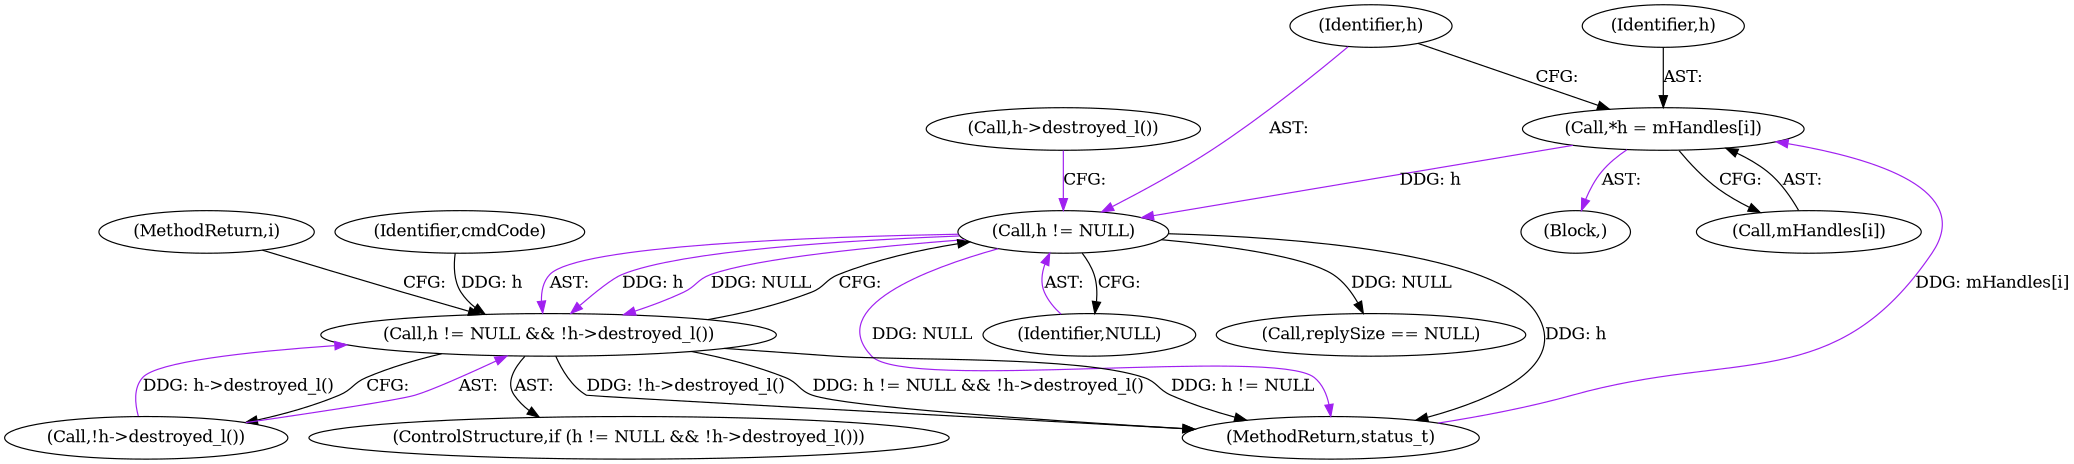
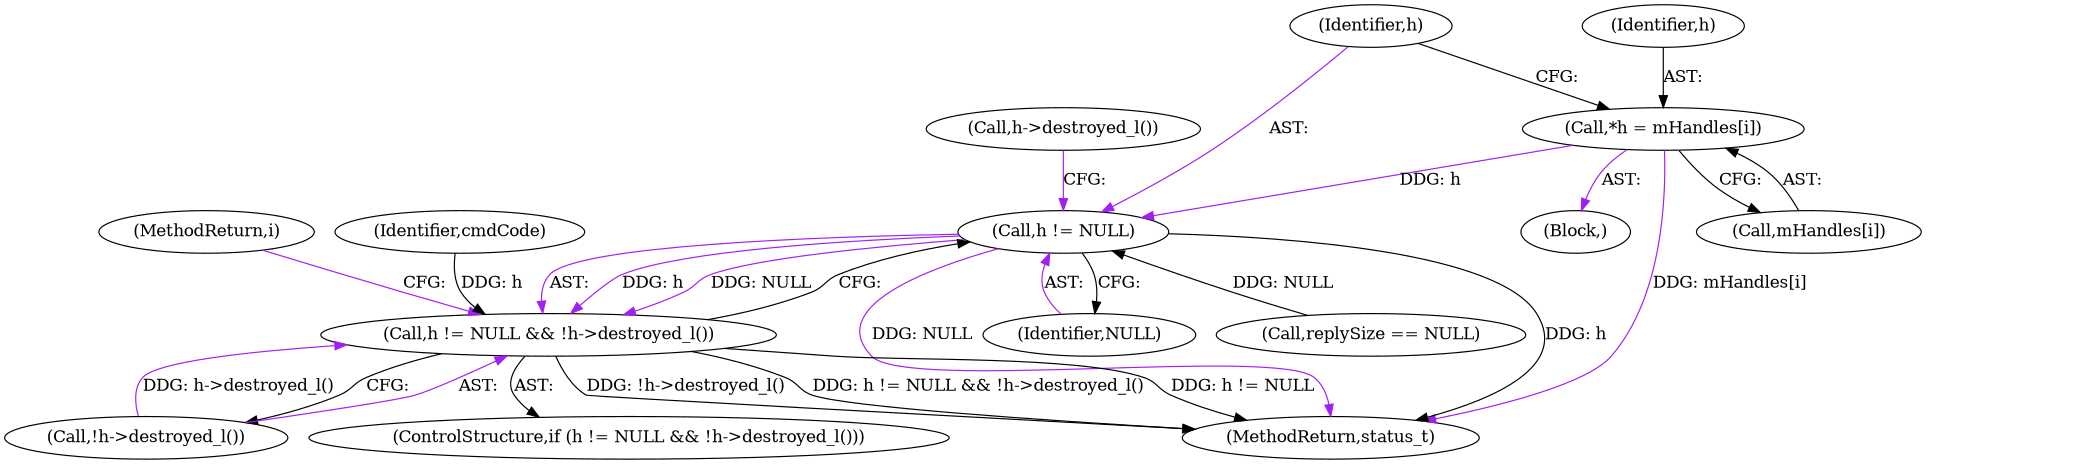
edge "(Call,h != NULL)" -> "(Call,replySize == NULL)": reversed
edge "(MethodReturn,i)" -> "(Call,h != NULL && !h->destroyed_l())": color black -> purple
edge "(MethodReturn,status_t)" -> "(Call,*h = mHandles[i])": reversed
